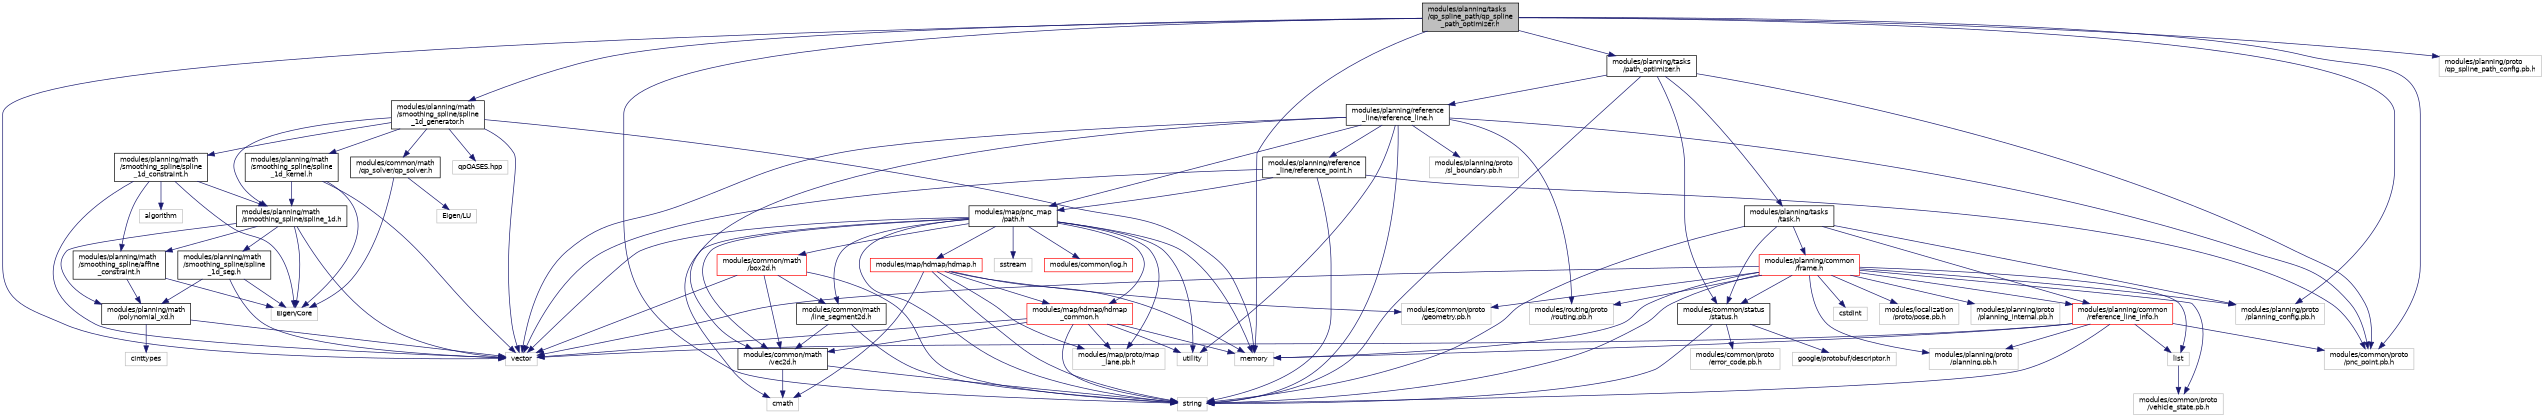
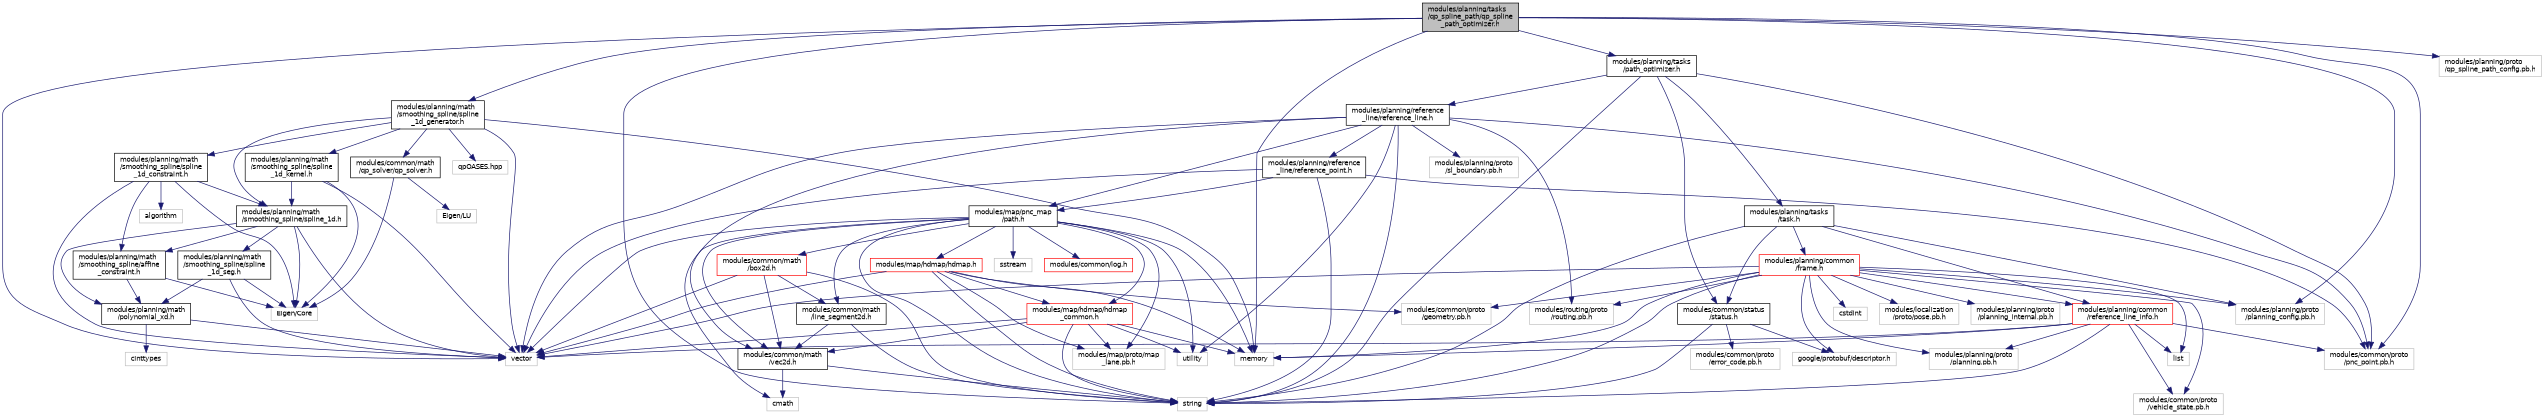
edge "modules/planning/common /frame.h" -> "modules/common/status /status.h": now "modules/planning/common /frame.h" -> "google/protobuf/descriptor.h"
edge "modules/map/hdmap/hdmap.h" -> "cmath": now "modules/map/hdmap/hdmap.h" -> "vector"
edge "list" -> "modules/common/proto /vehicle_state.pb.h": now "modules/planning/common /reference_line_info.h" -> "modules/common/proto /vehicle_state.pb.h"
